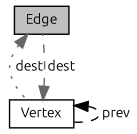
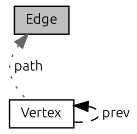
edge "Edge" -> "Vertex": removed, label "dest"
edge "Vertex" -> "Edge": label " dest" -> " path"
